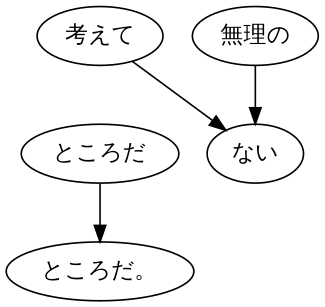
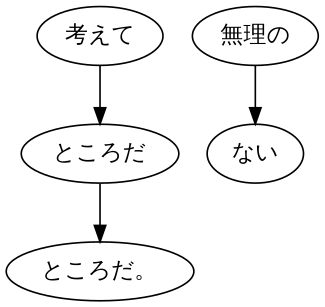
edge "考えて" -> "ない": now "考えて" -> "ところだ"
